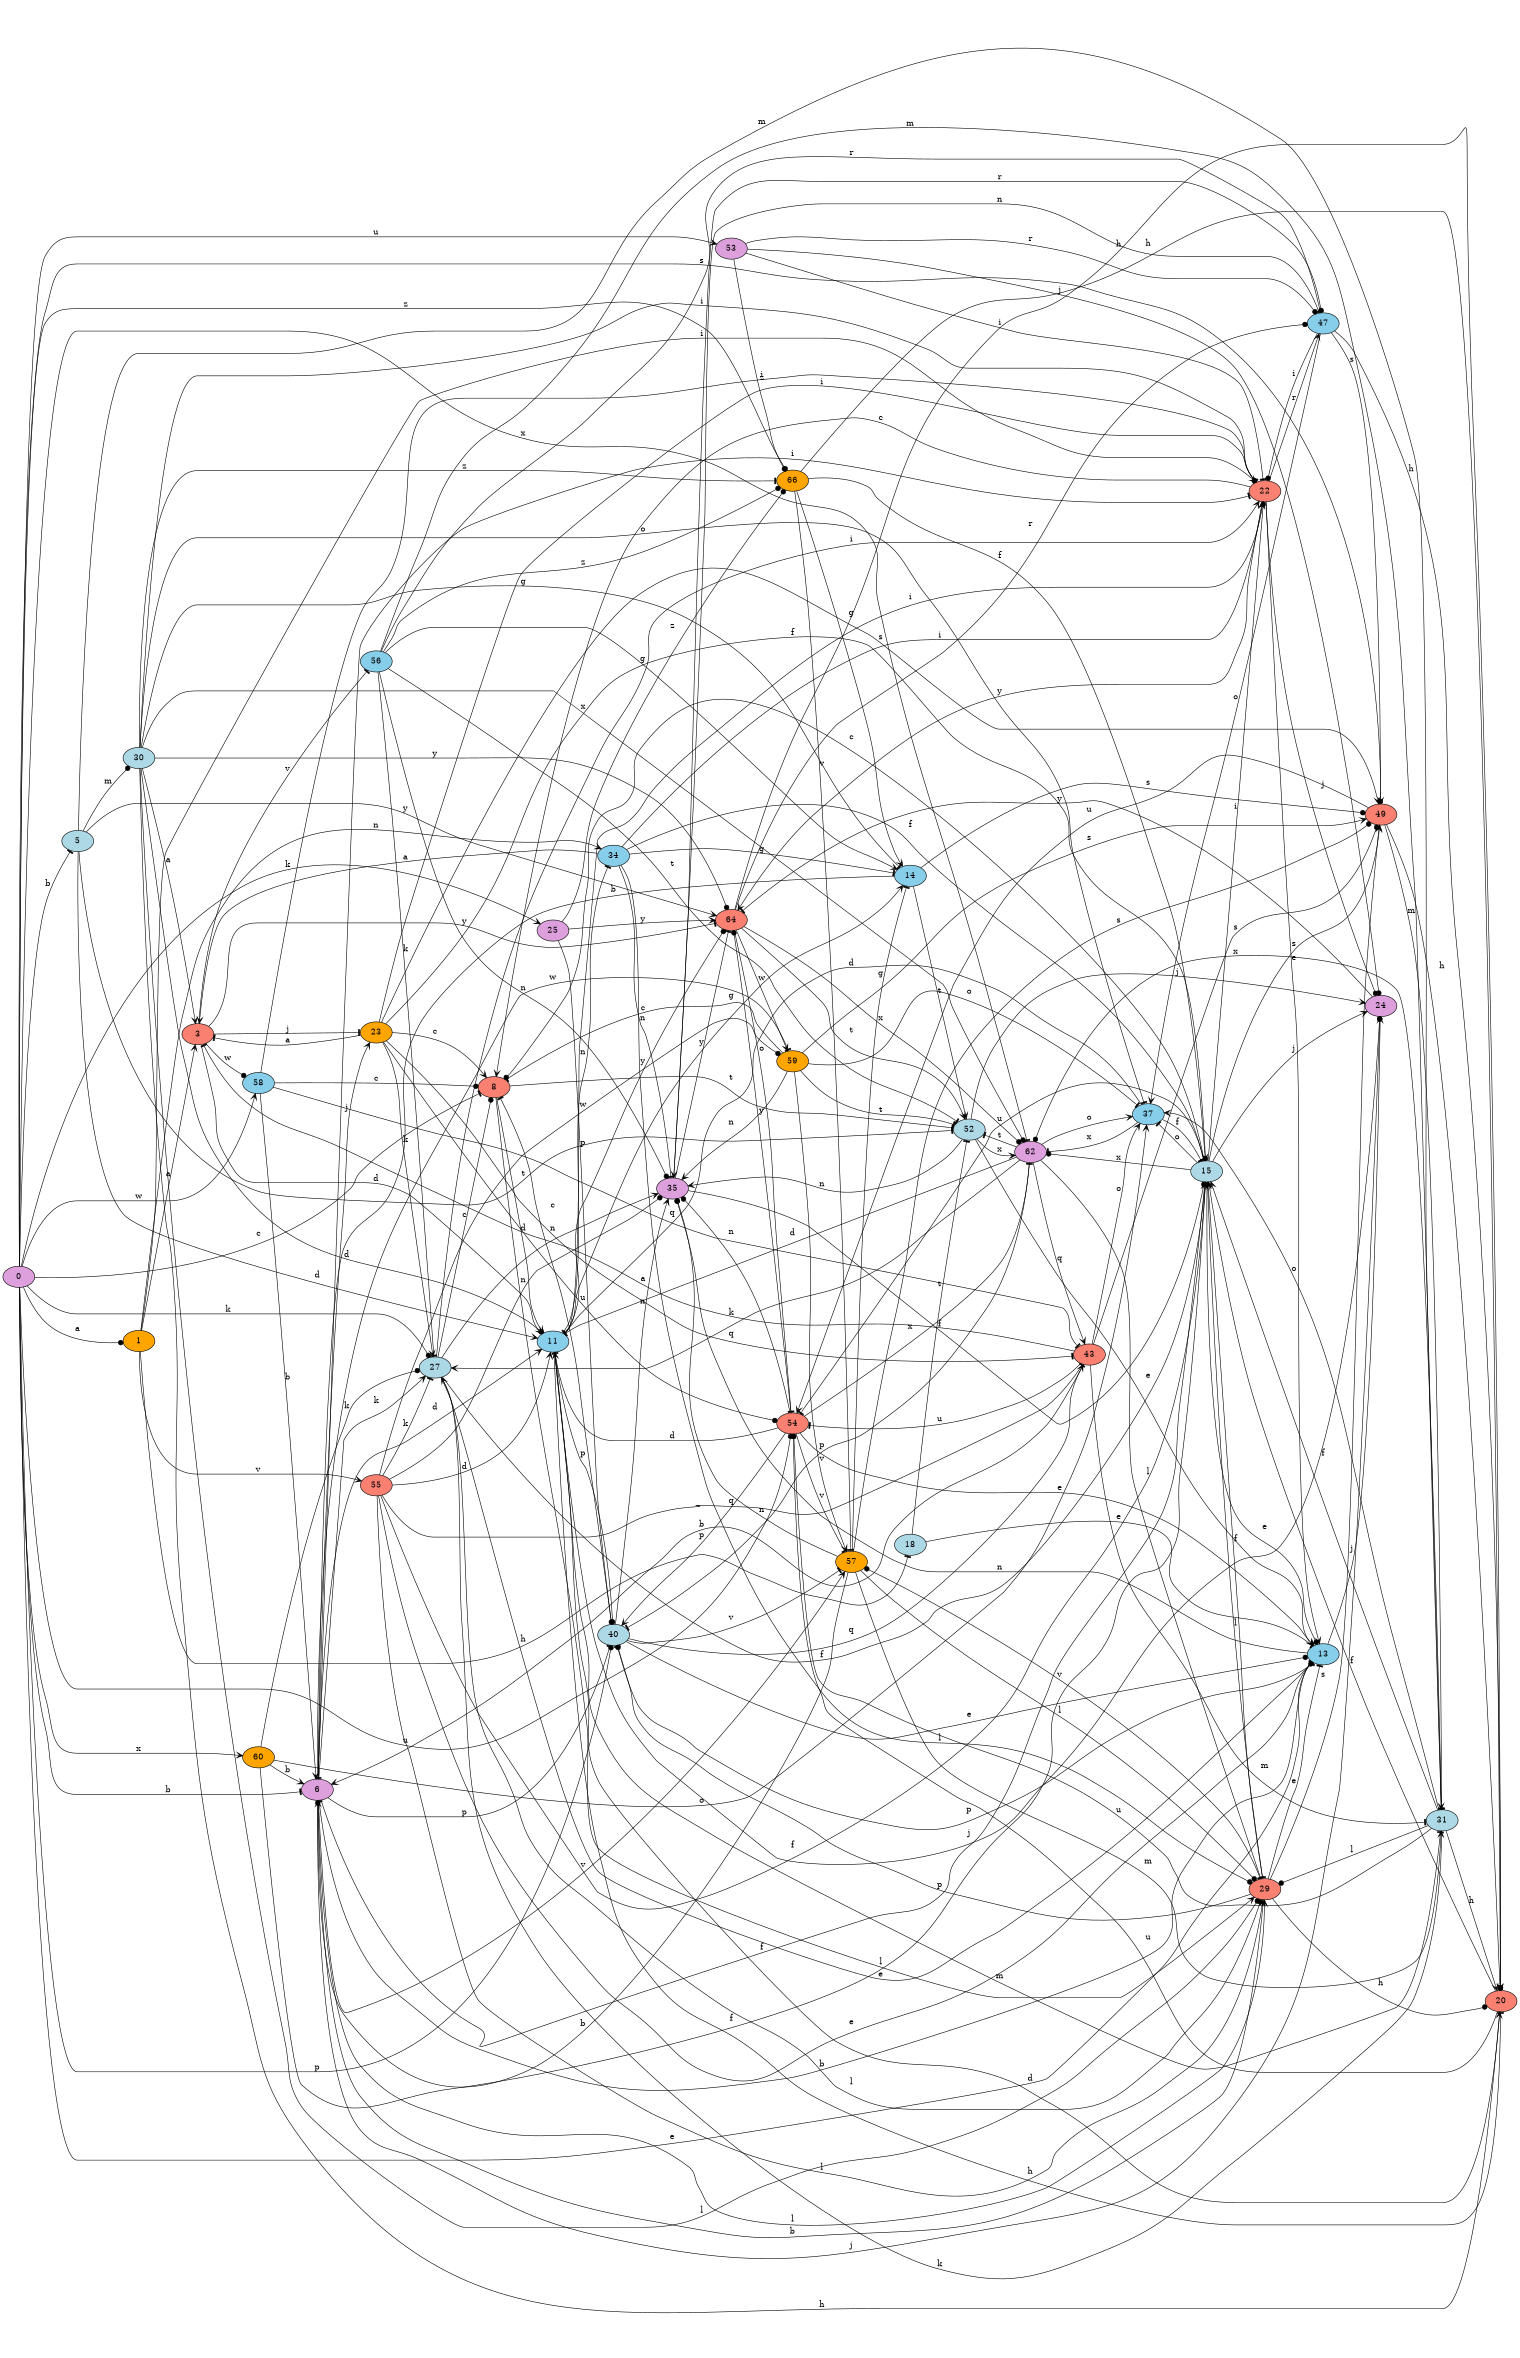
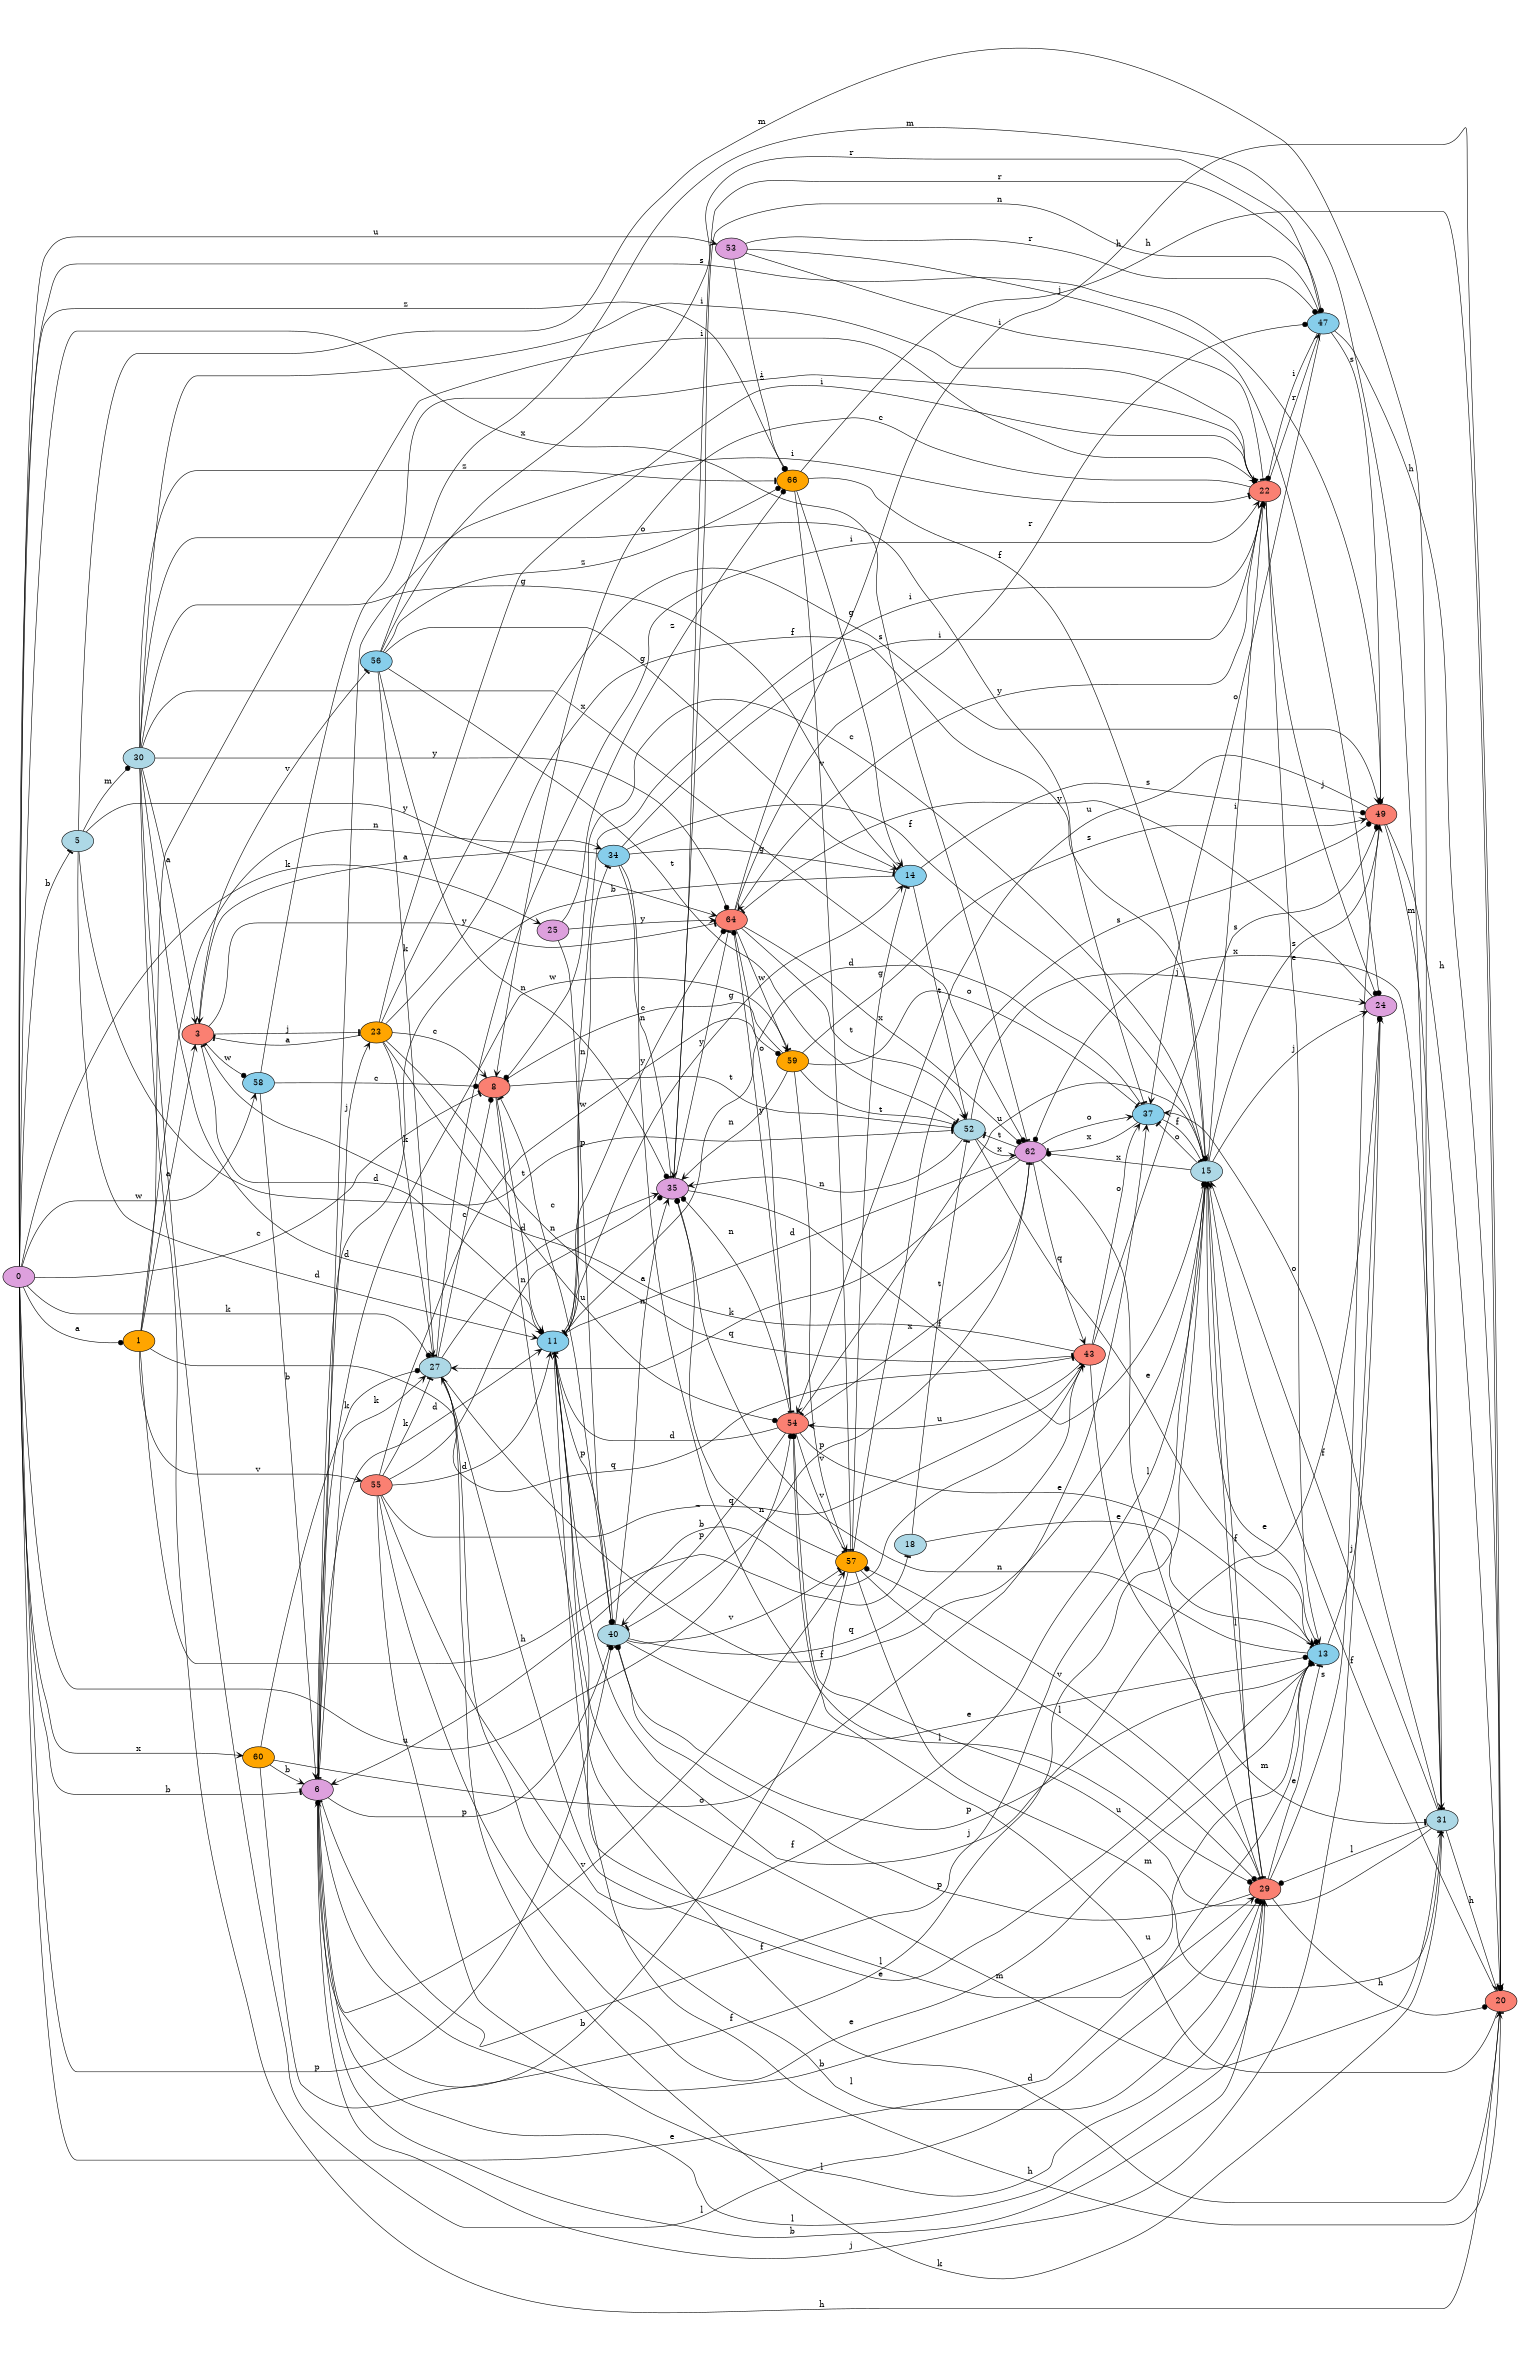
edge "58" -> "43": now "1" -> "43"
edge "43" -> "54": arrowhead tee -> vee
